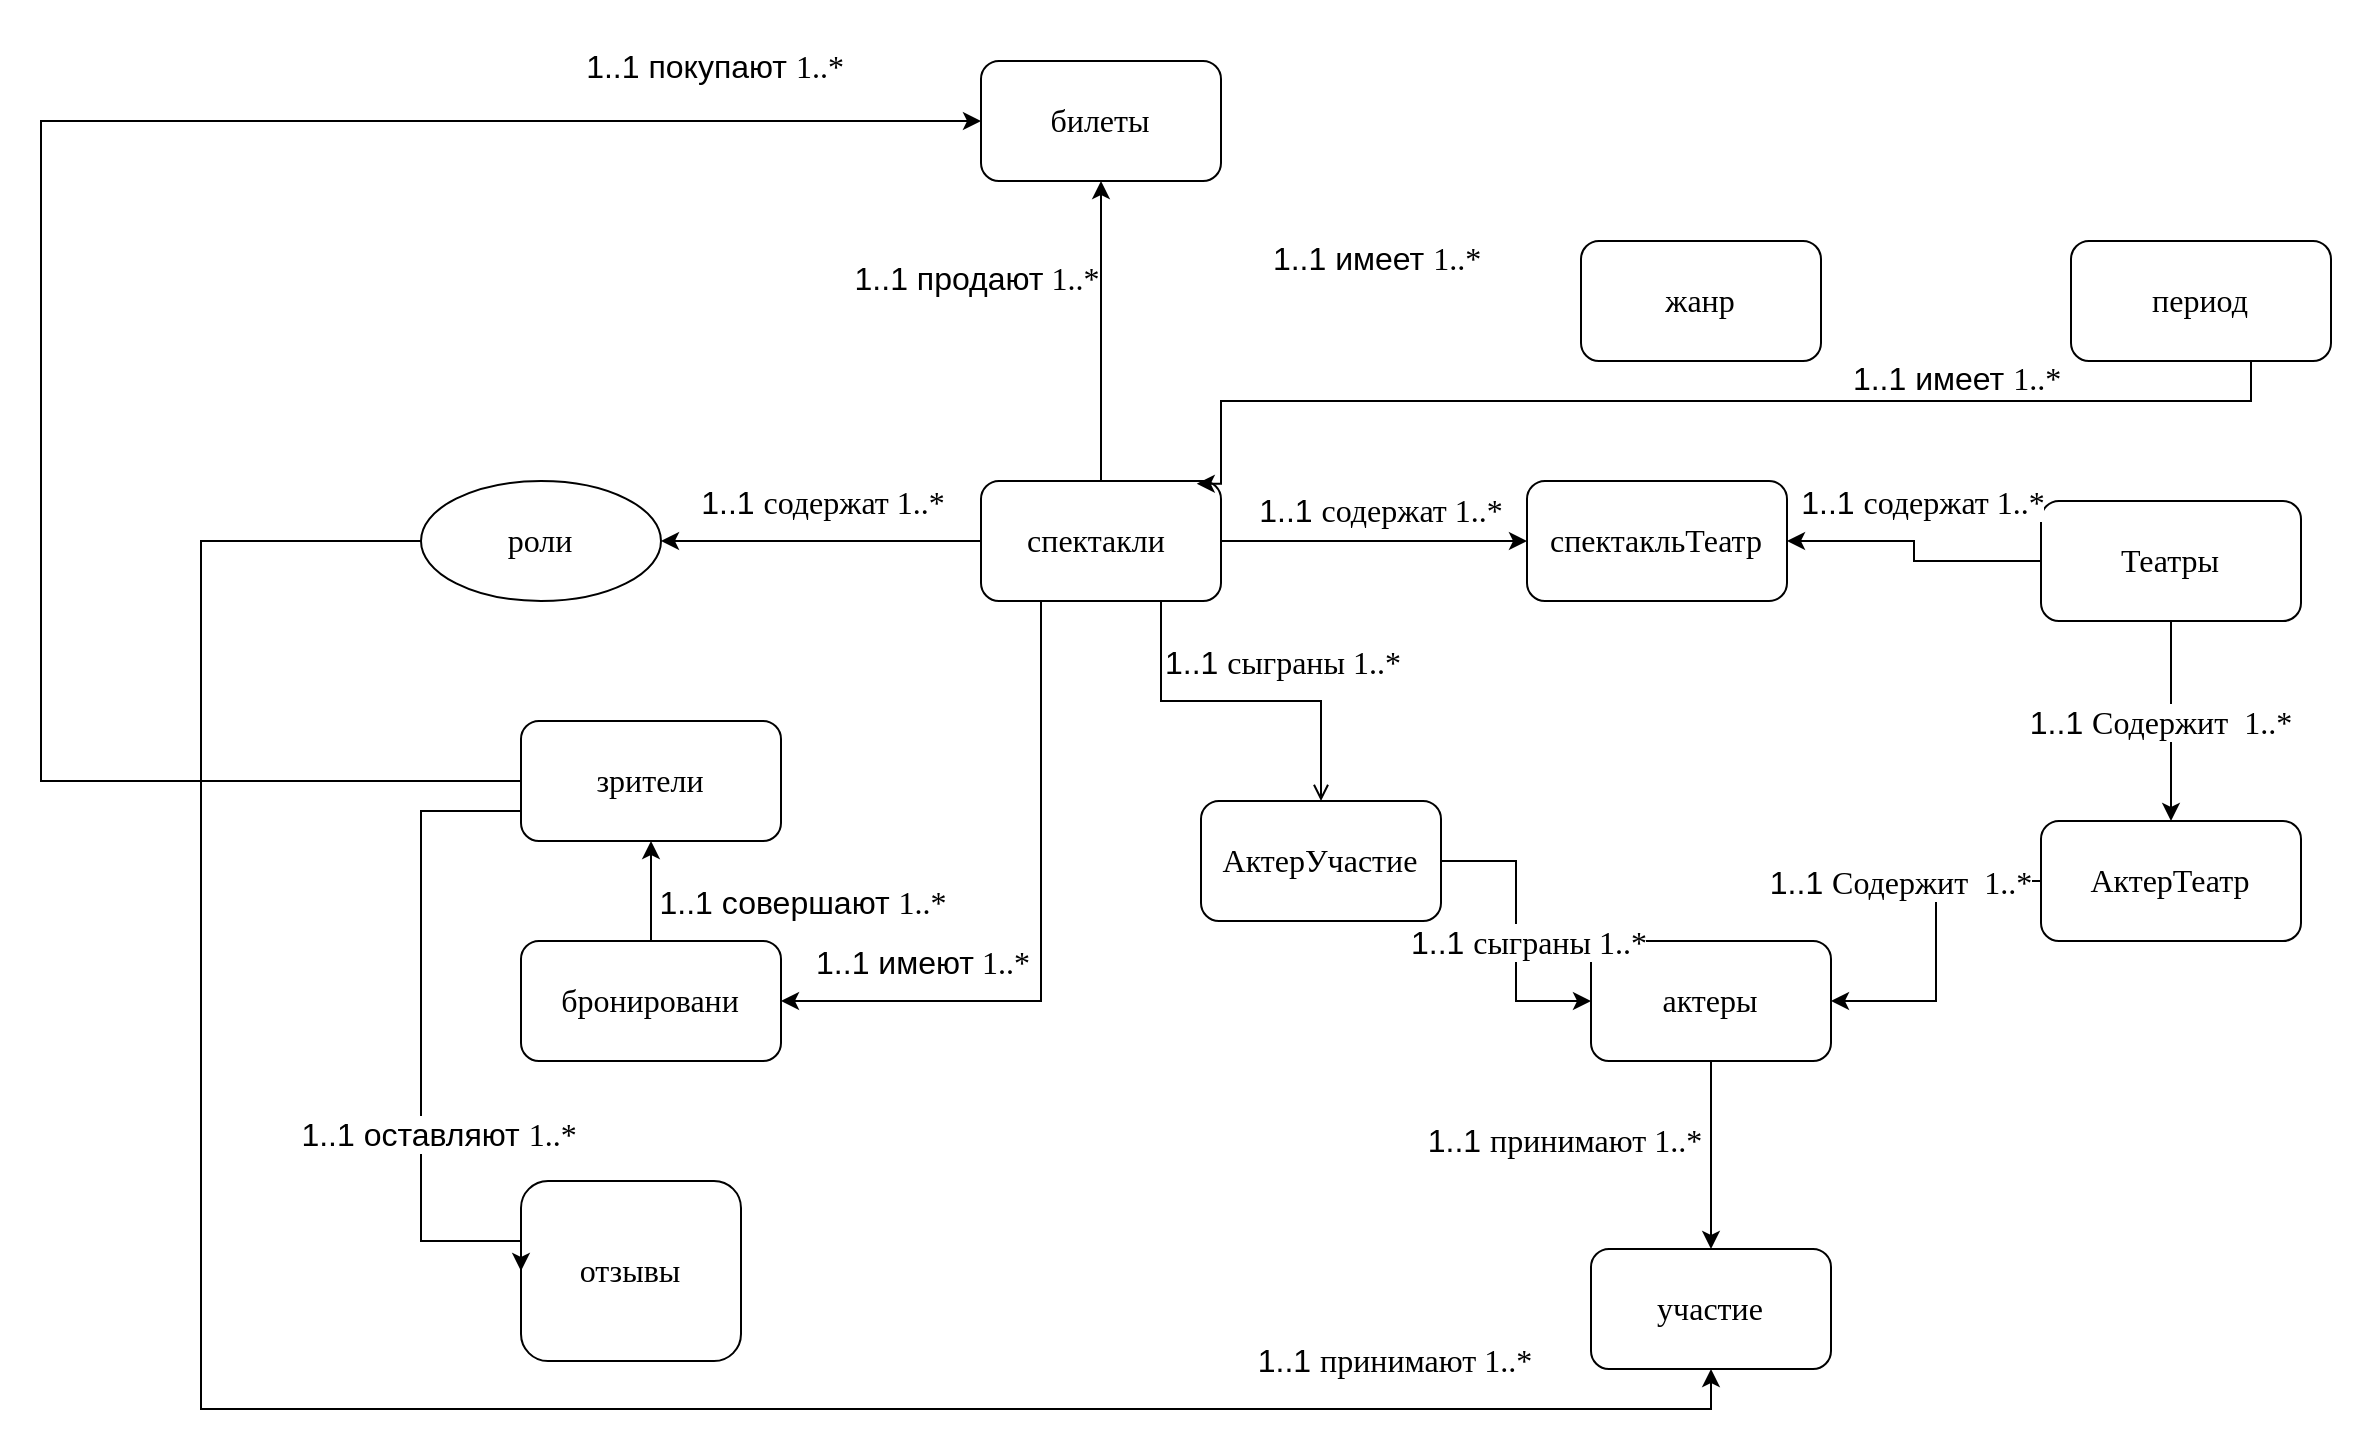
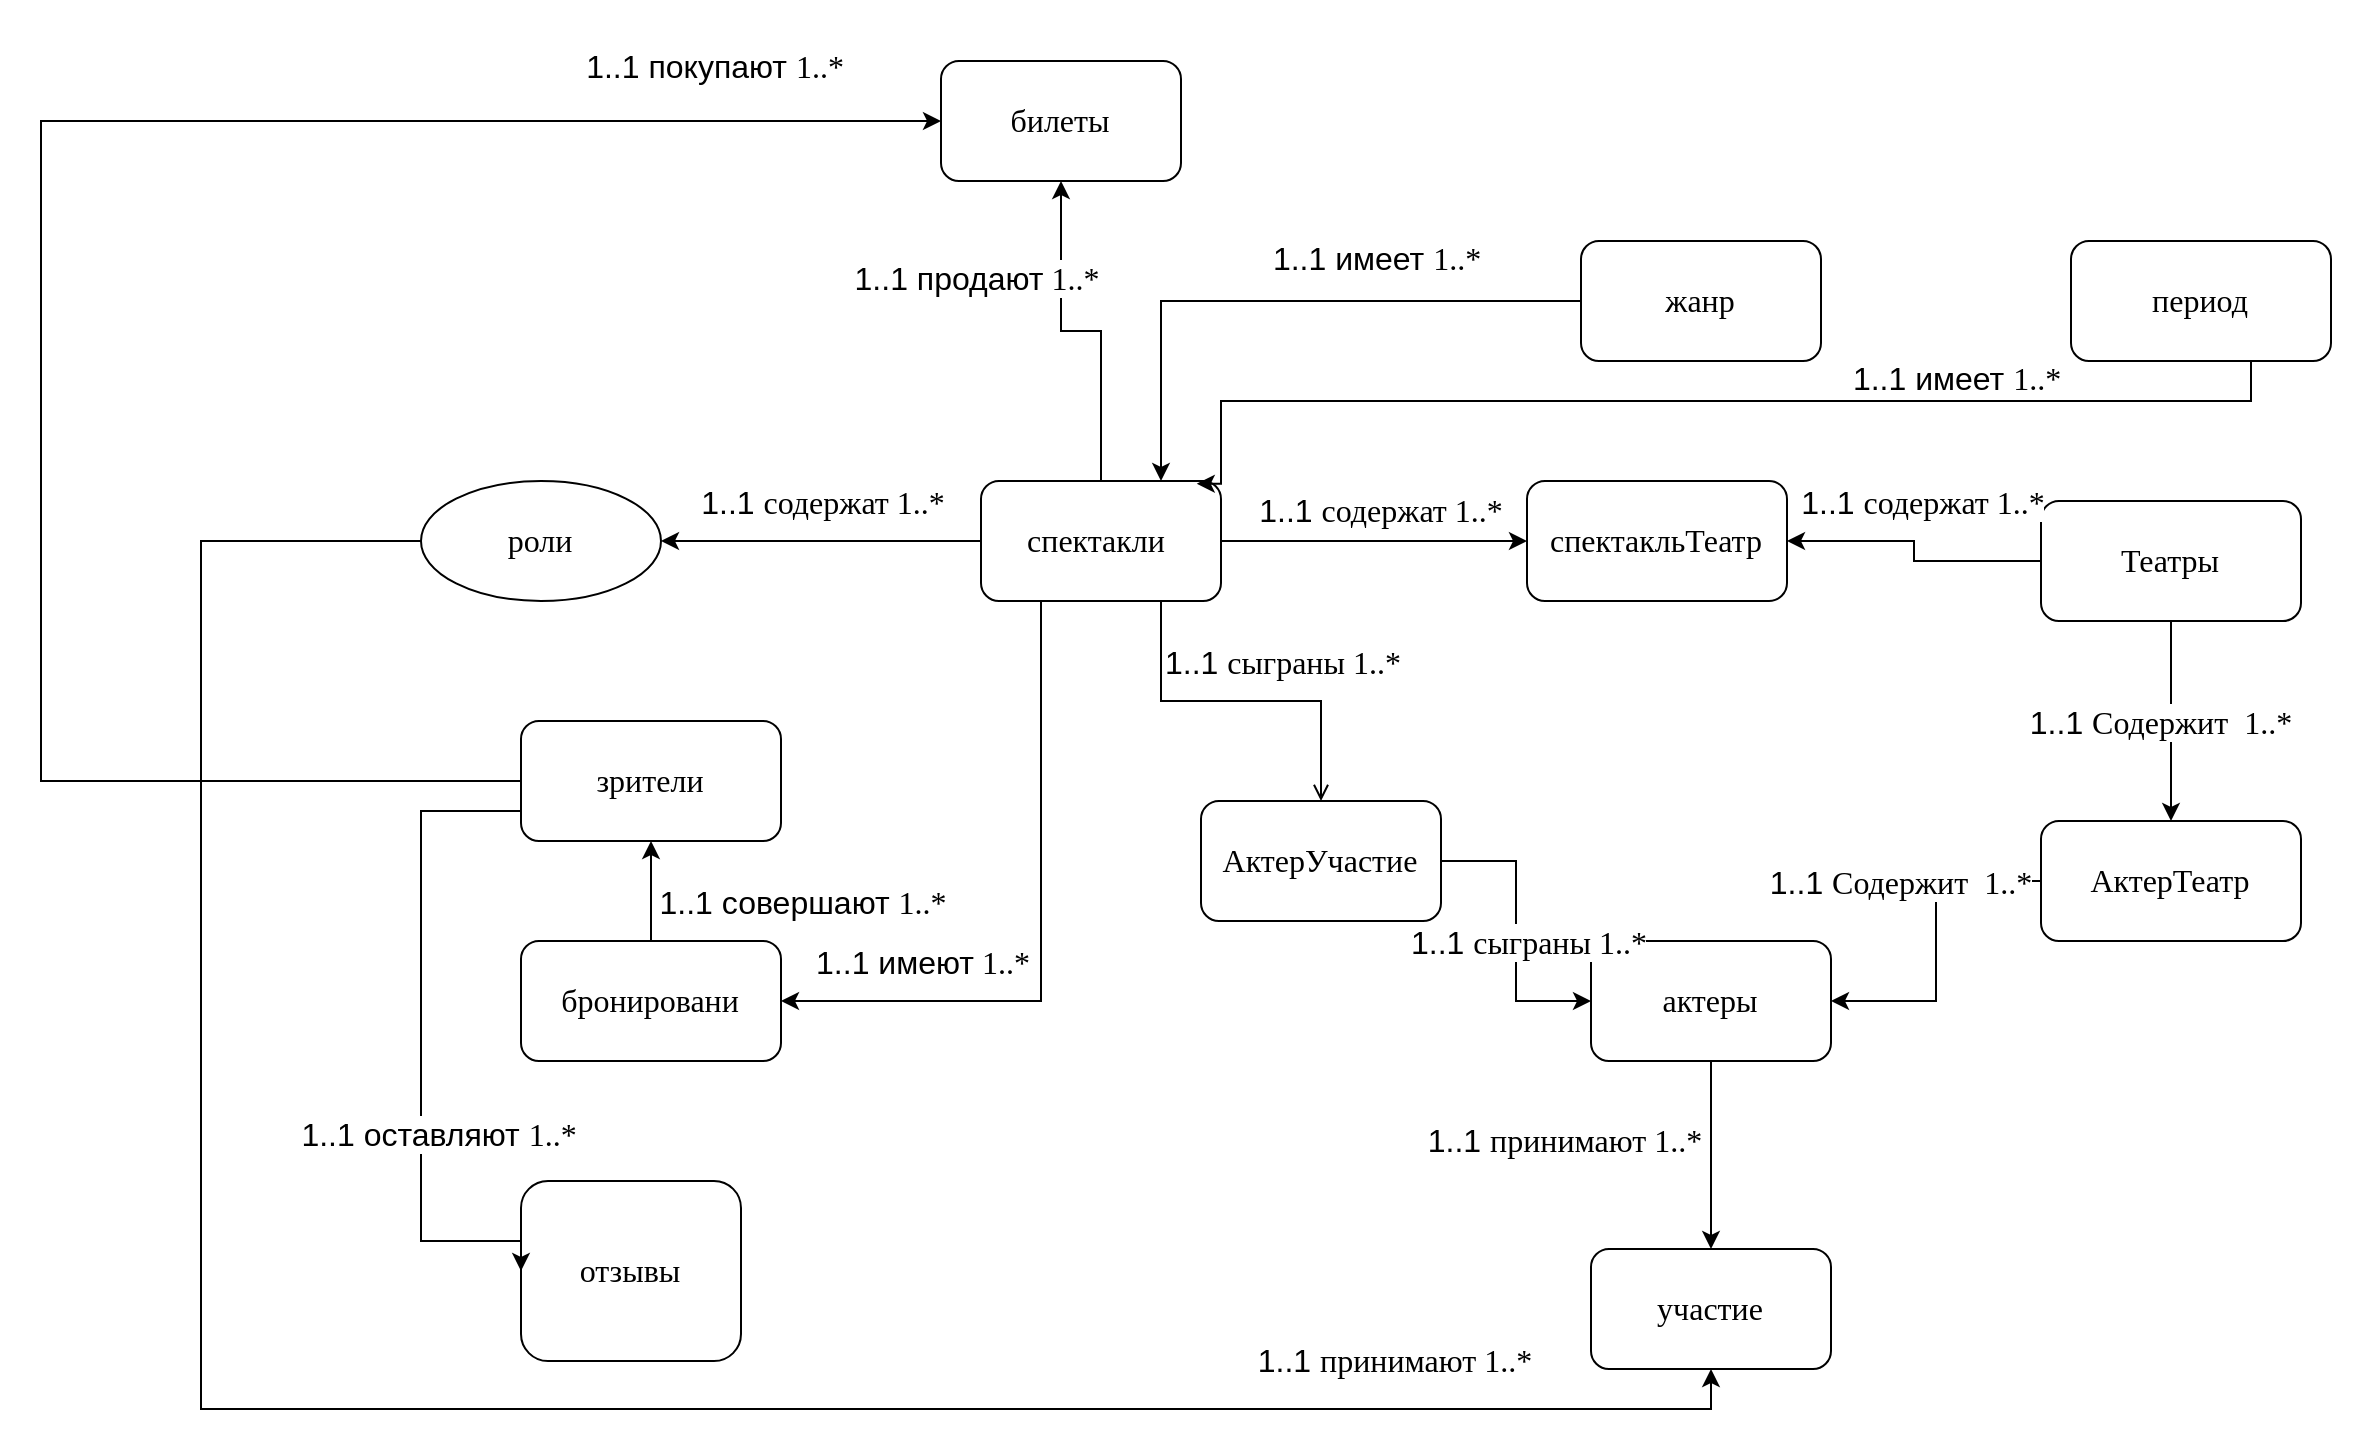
node "билеты": moved (1101, 121) -> (1061, 121)
edge "жанр" -> "спектакли": added
